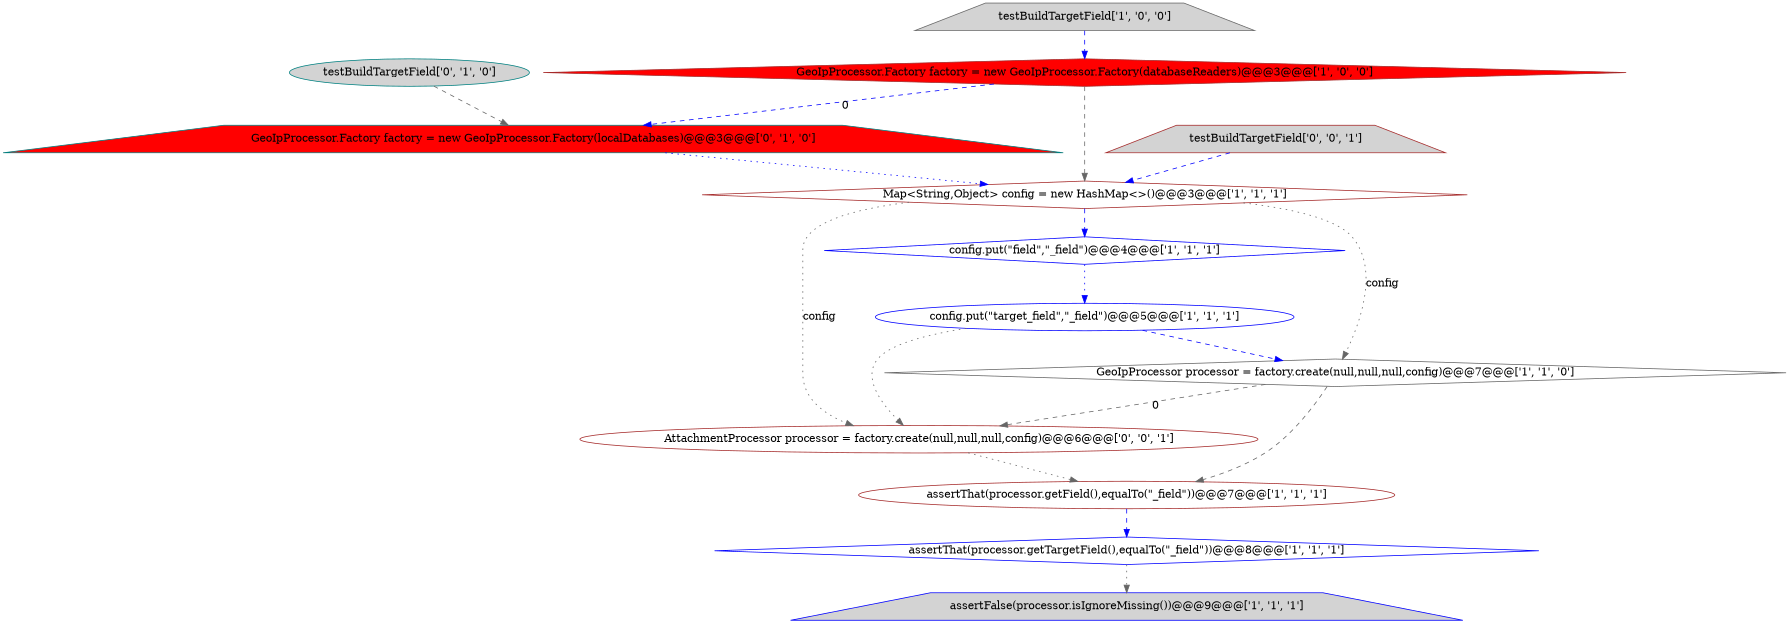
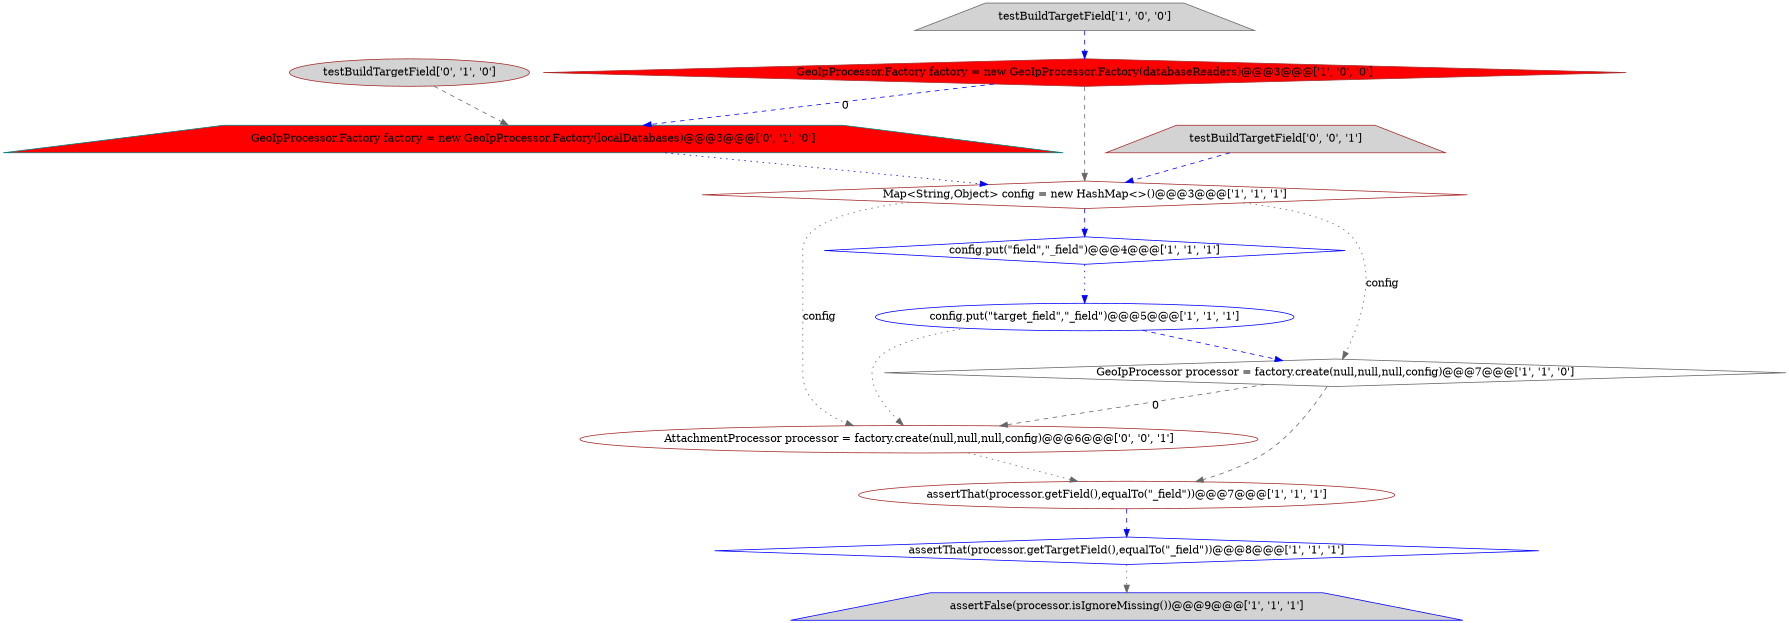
node "testBuildTargetField['0', '1', '0']": color teal -> brown
